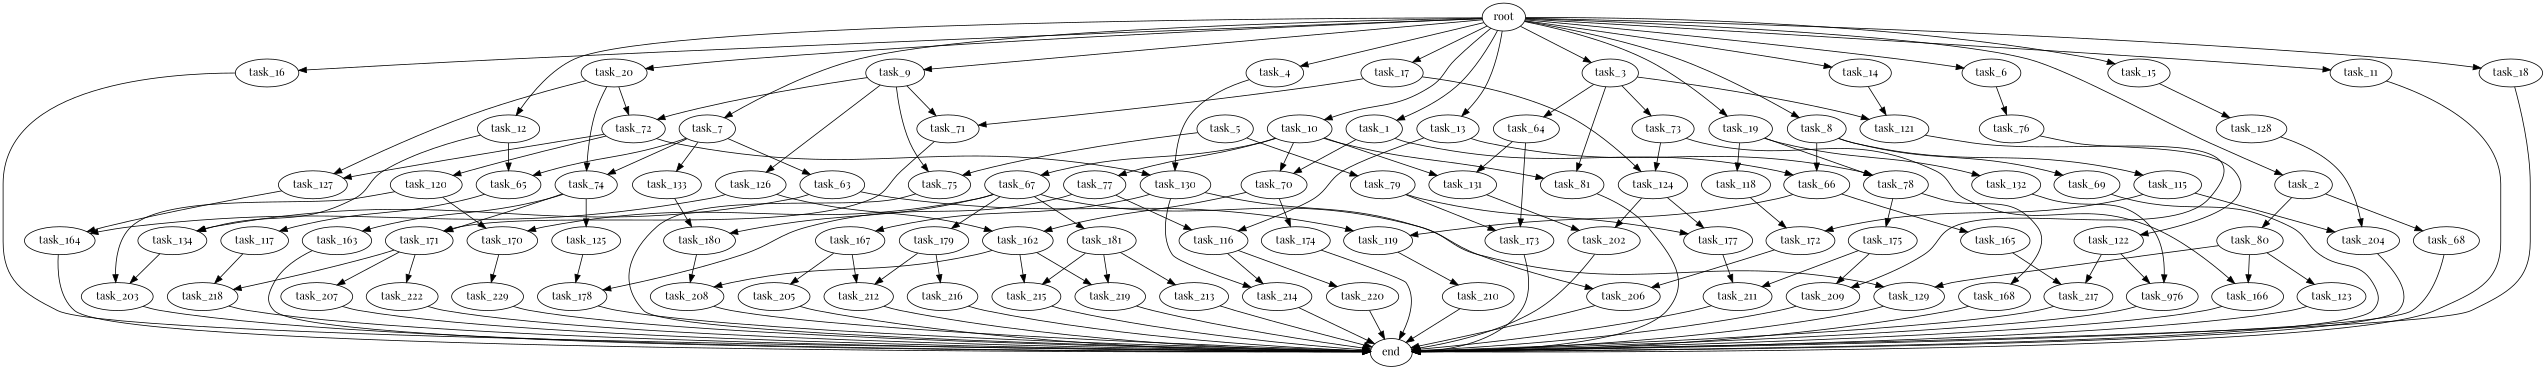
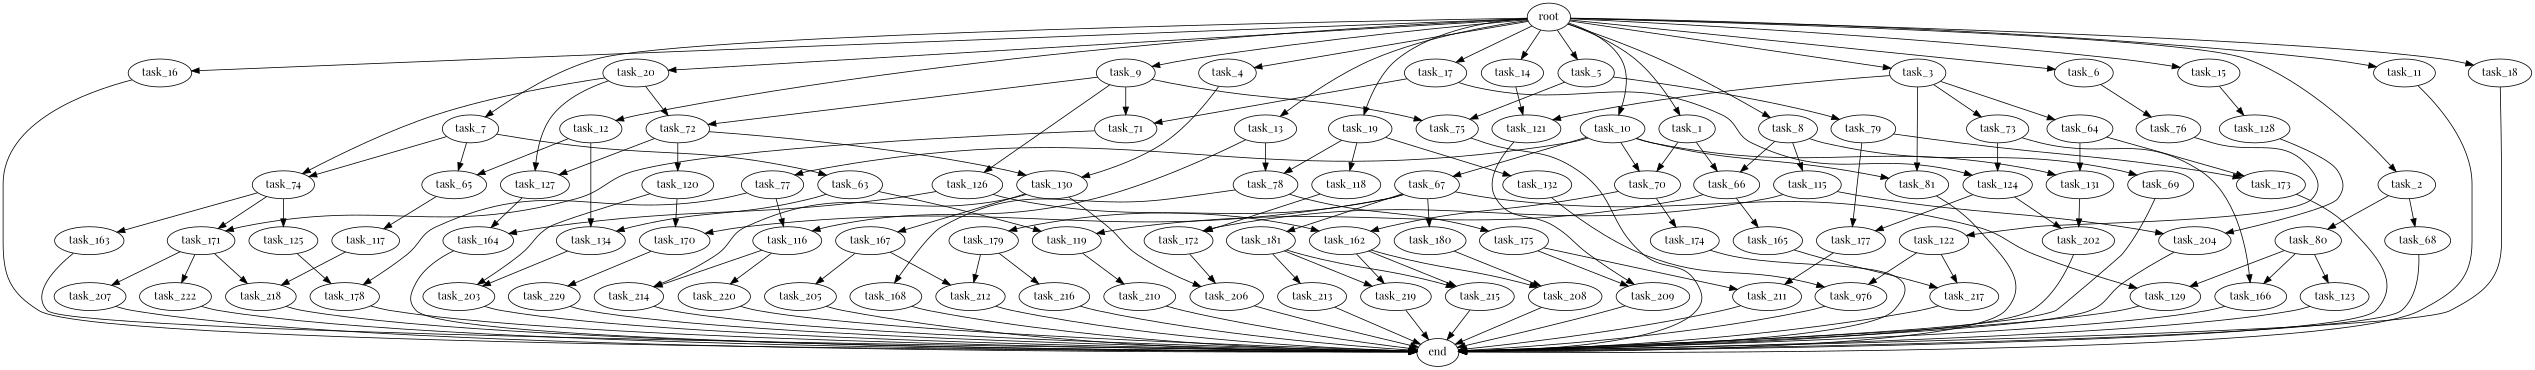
edge "root" -> "task_5": added
node "task_133": removed
